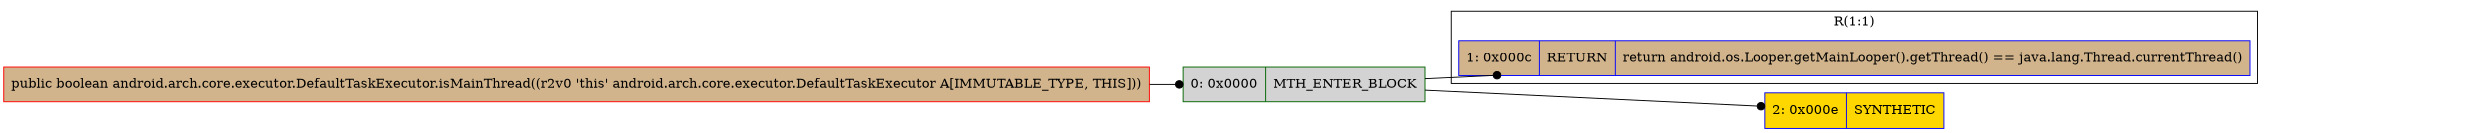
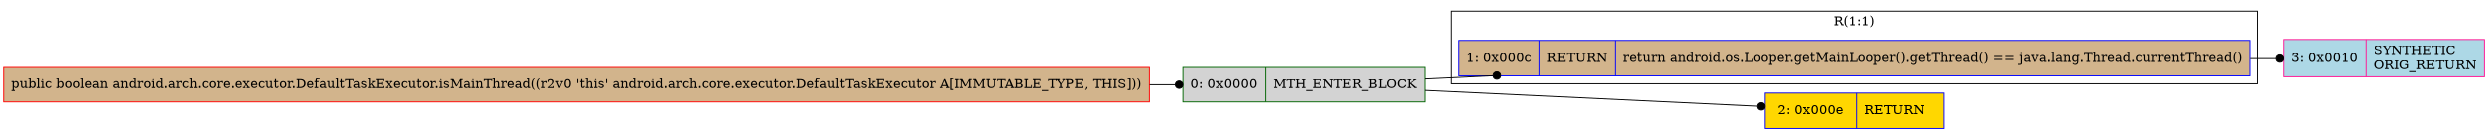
node "3: 0x0010": added
node "2: 0x000e": text "SYNTHETIC" -> "RETURN"
